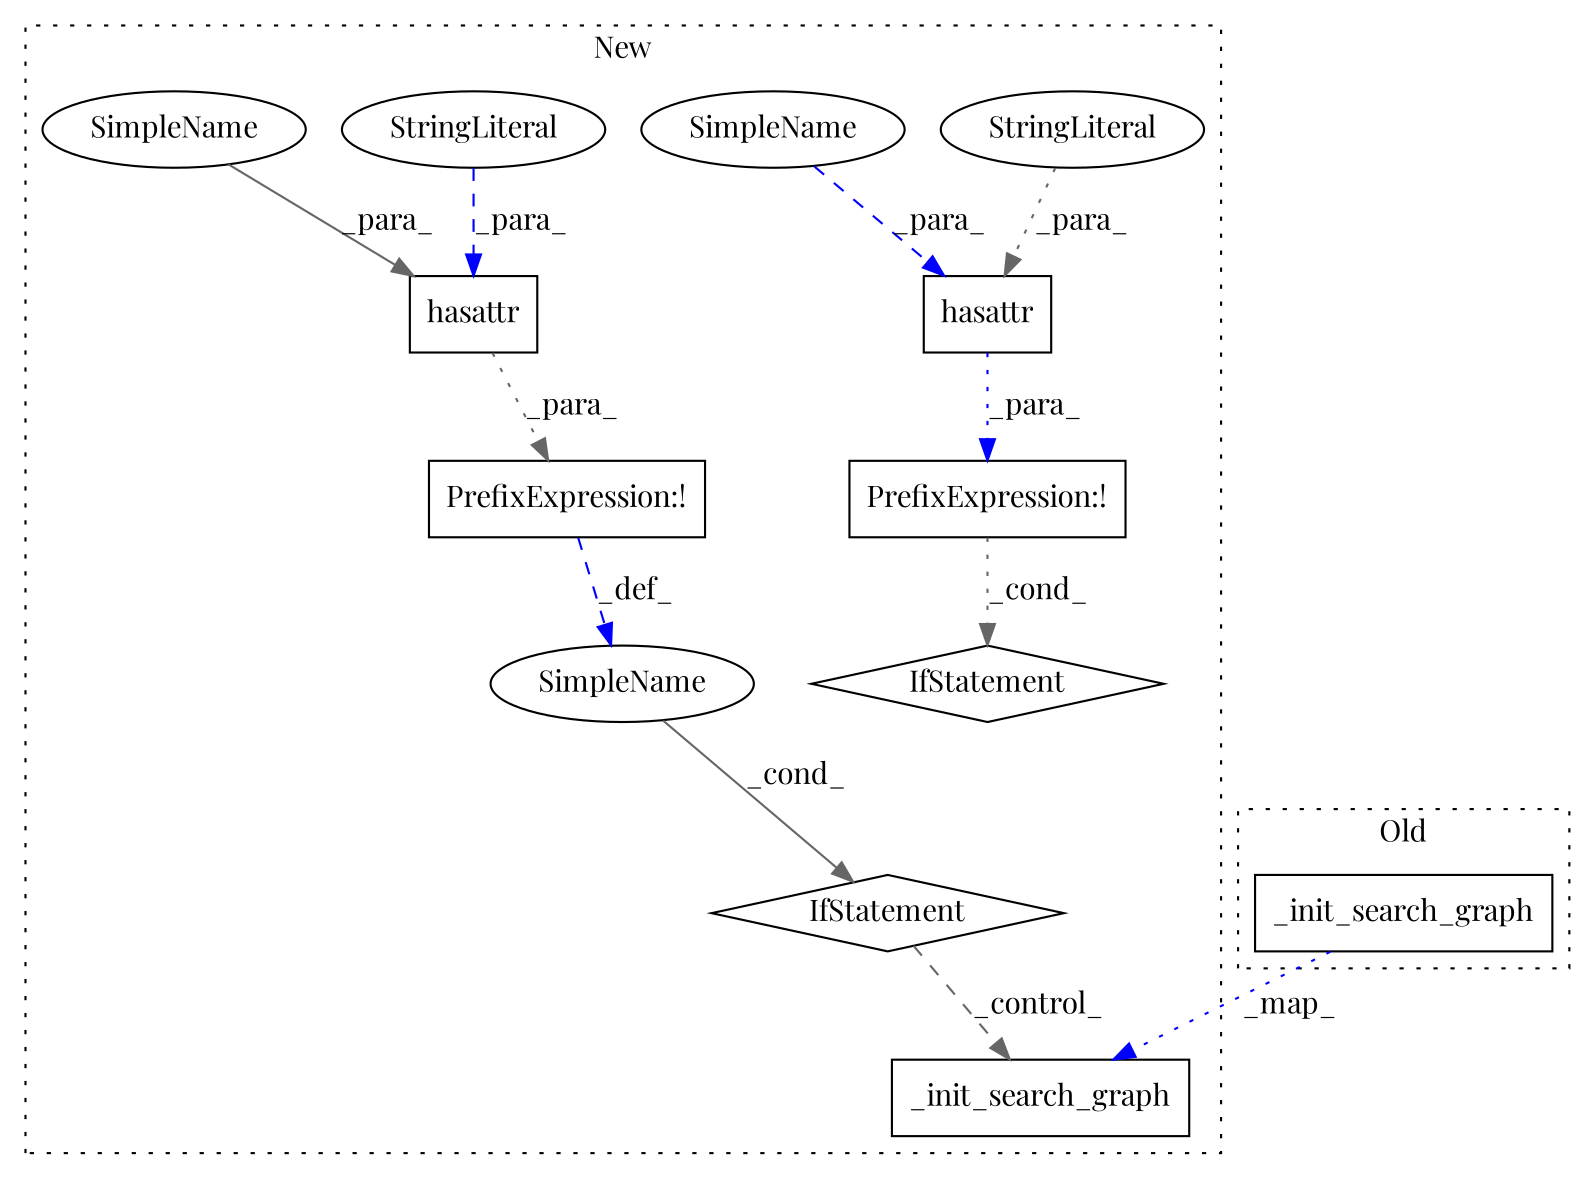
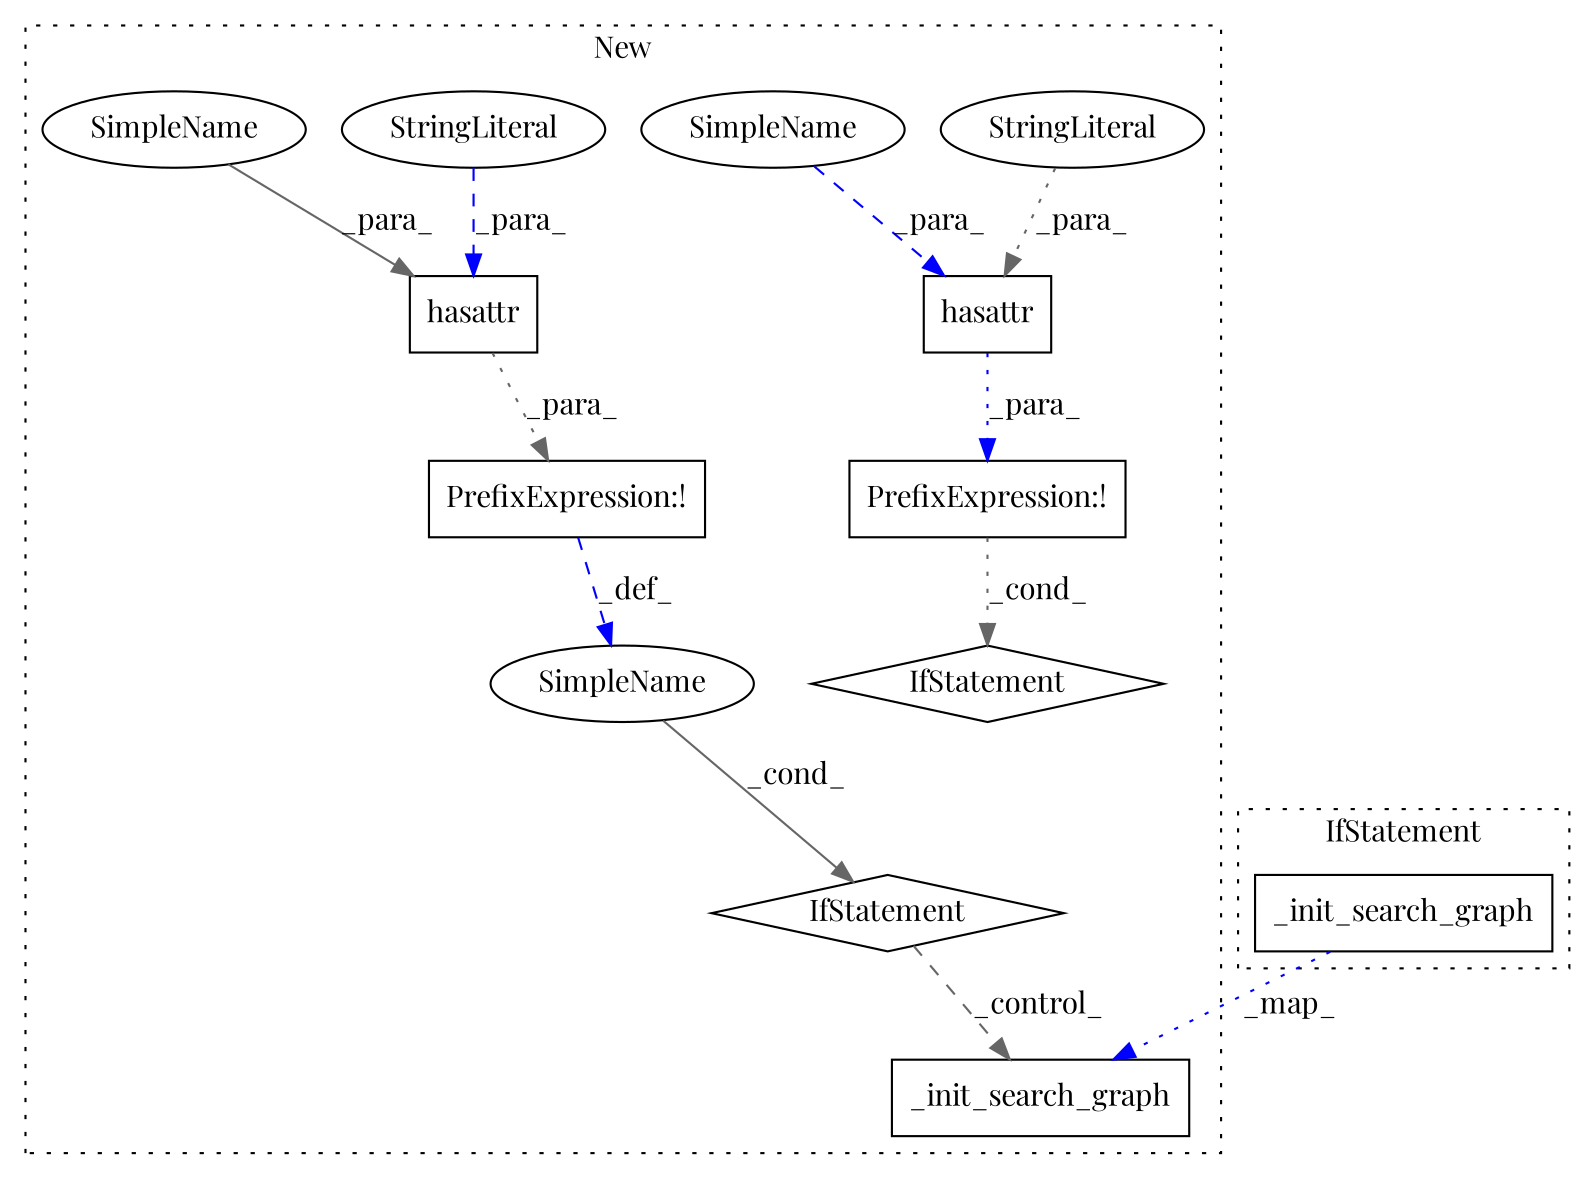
cluster "Old": label "Old" -> "IfStatement"
